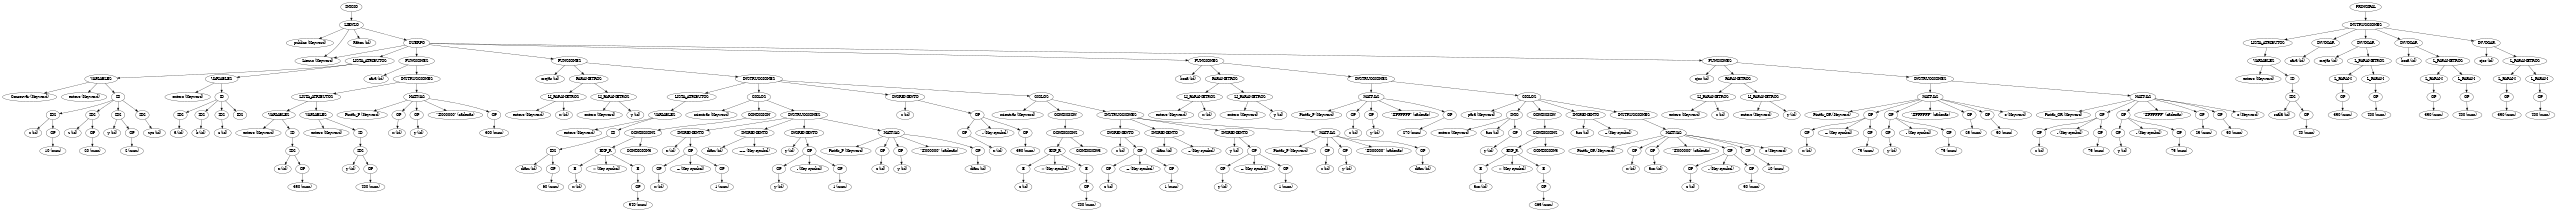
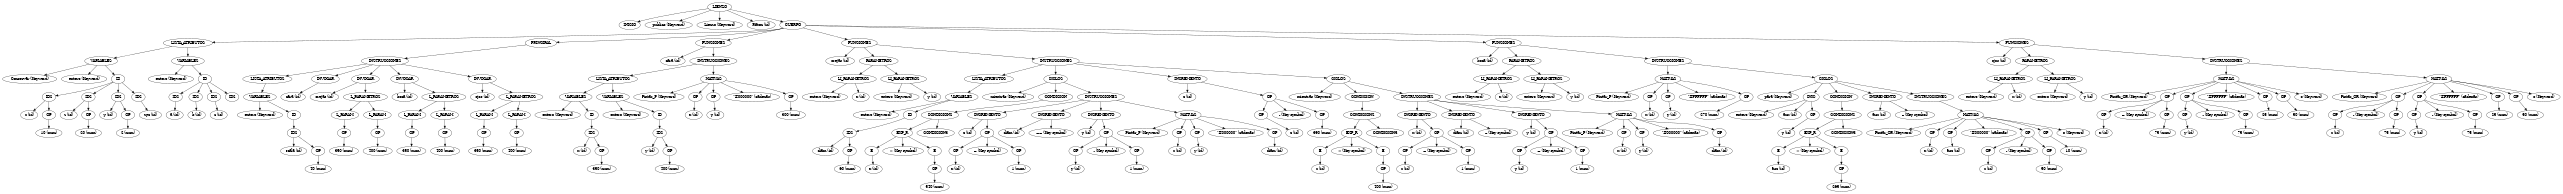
edge "INICIO" -> "LIENZO": reversed
edge "CUERPO" -> "Lienzo (Keyword)": now "CUERPO" -> "PRINCIPAL"
